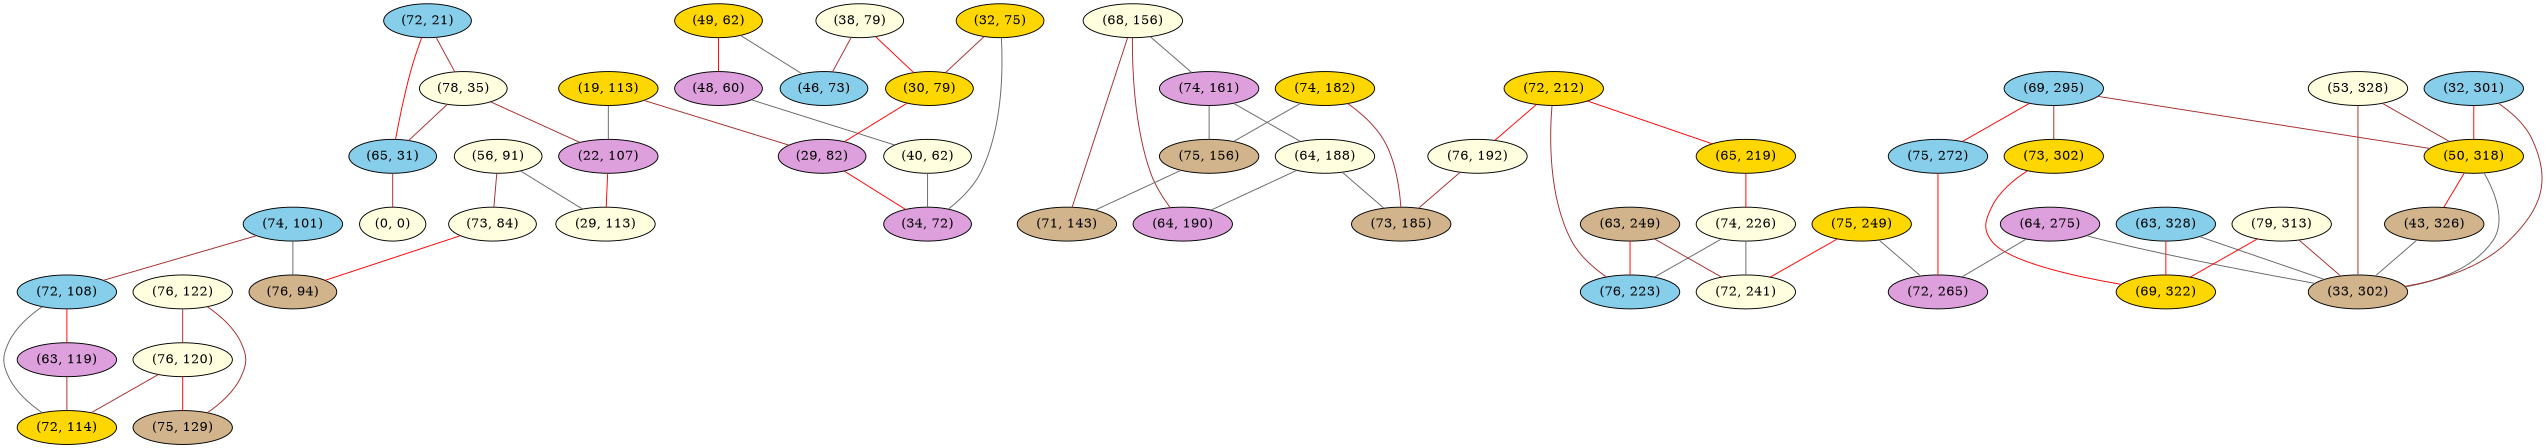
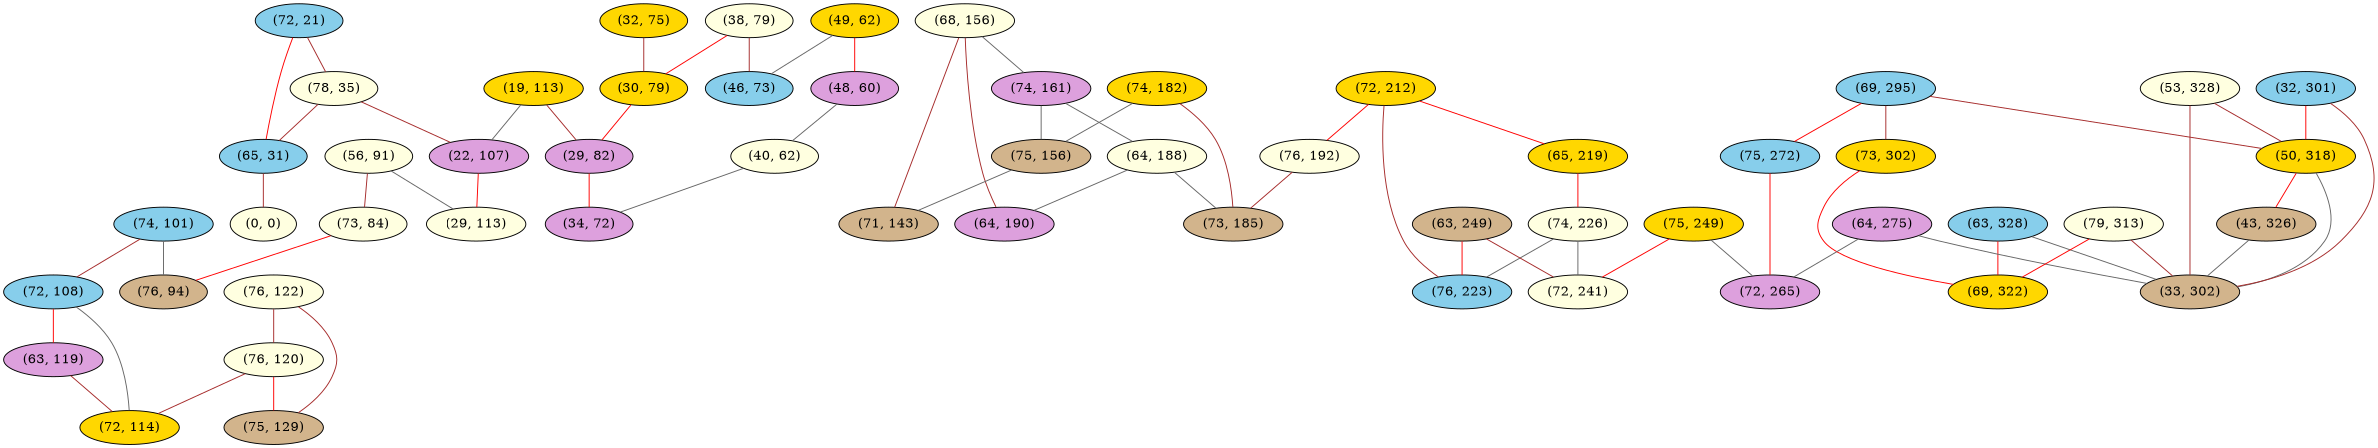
edge "(32, 75)" -- "(34, 72)": removed
